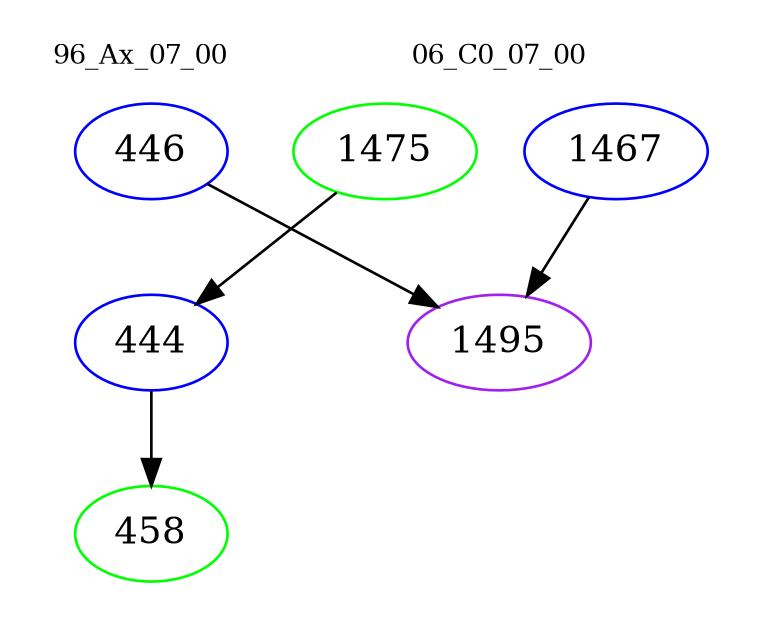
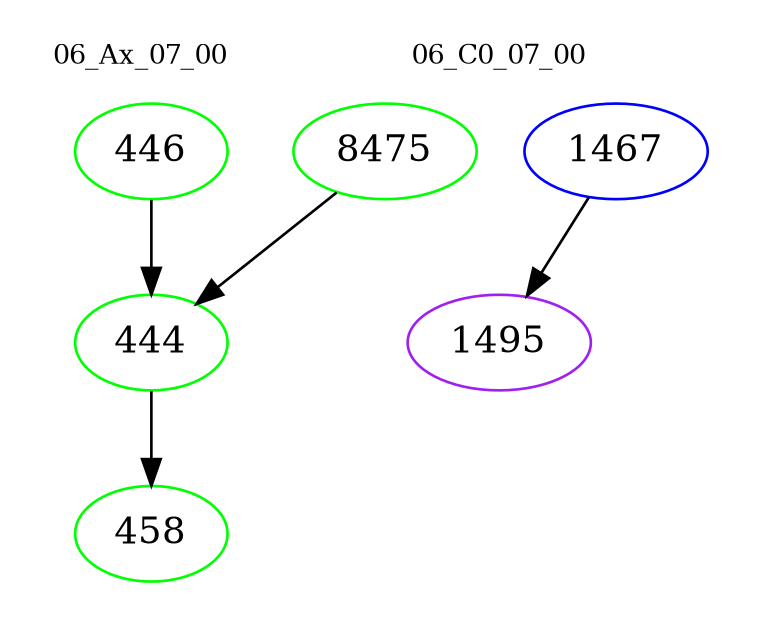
cluster "96_Ax_07_00": label "96_Ax_07_00" -> "06_Ax_07_00"
node "446": color blue -> green
node "1475": label "1475" -> "8475"
edge "446" -> "1495": now "446" -> "444"
node "444": color blue -> green
